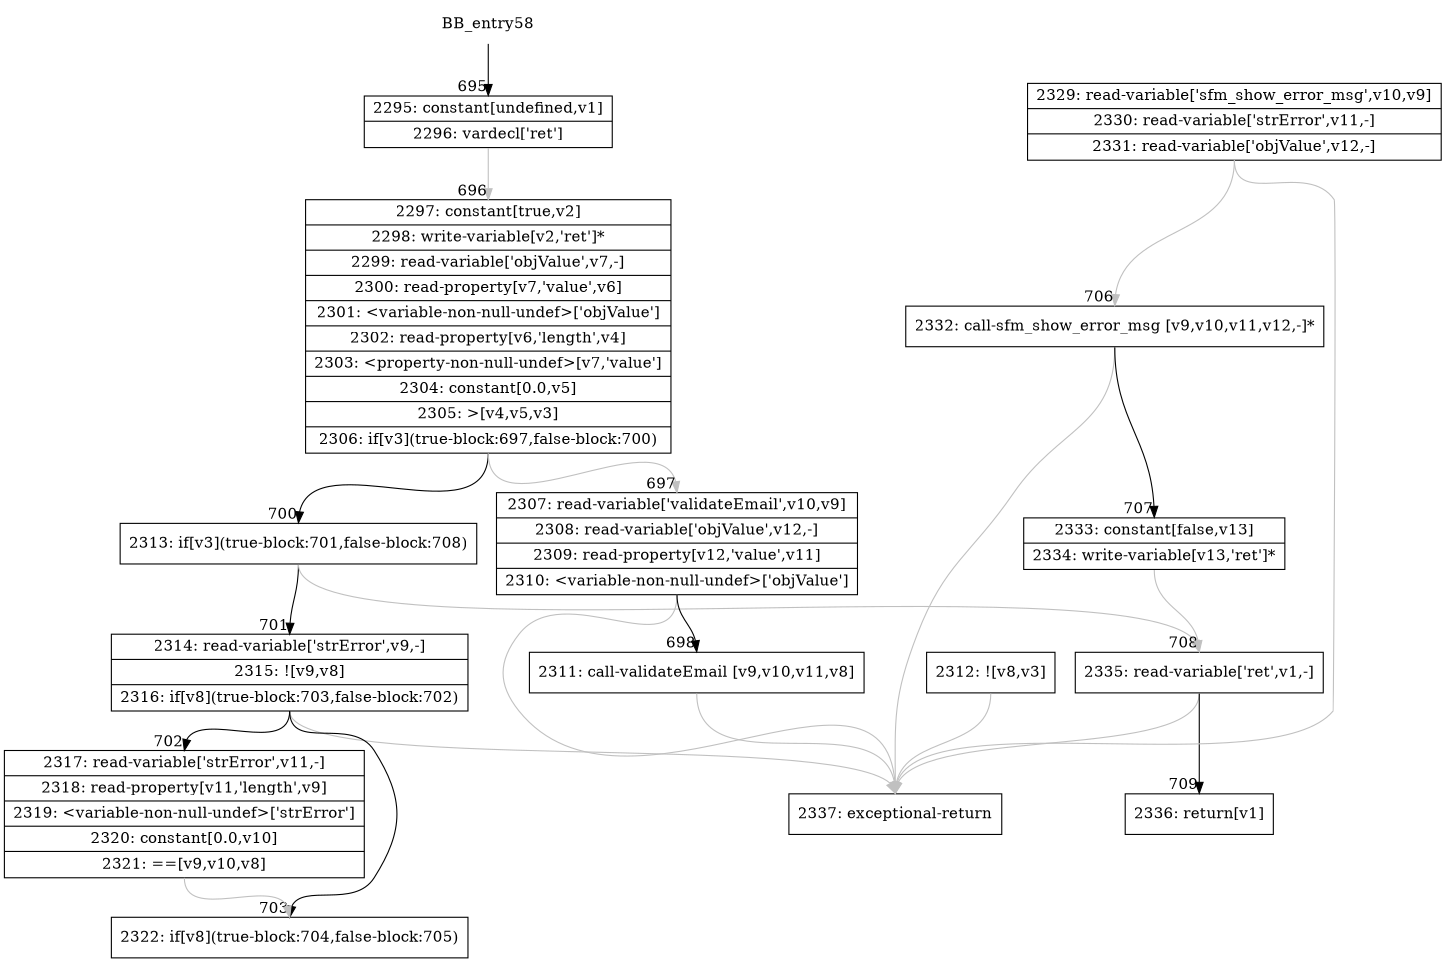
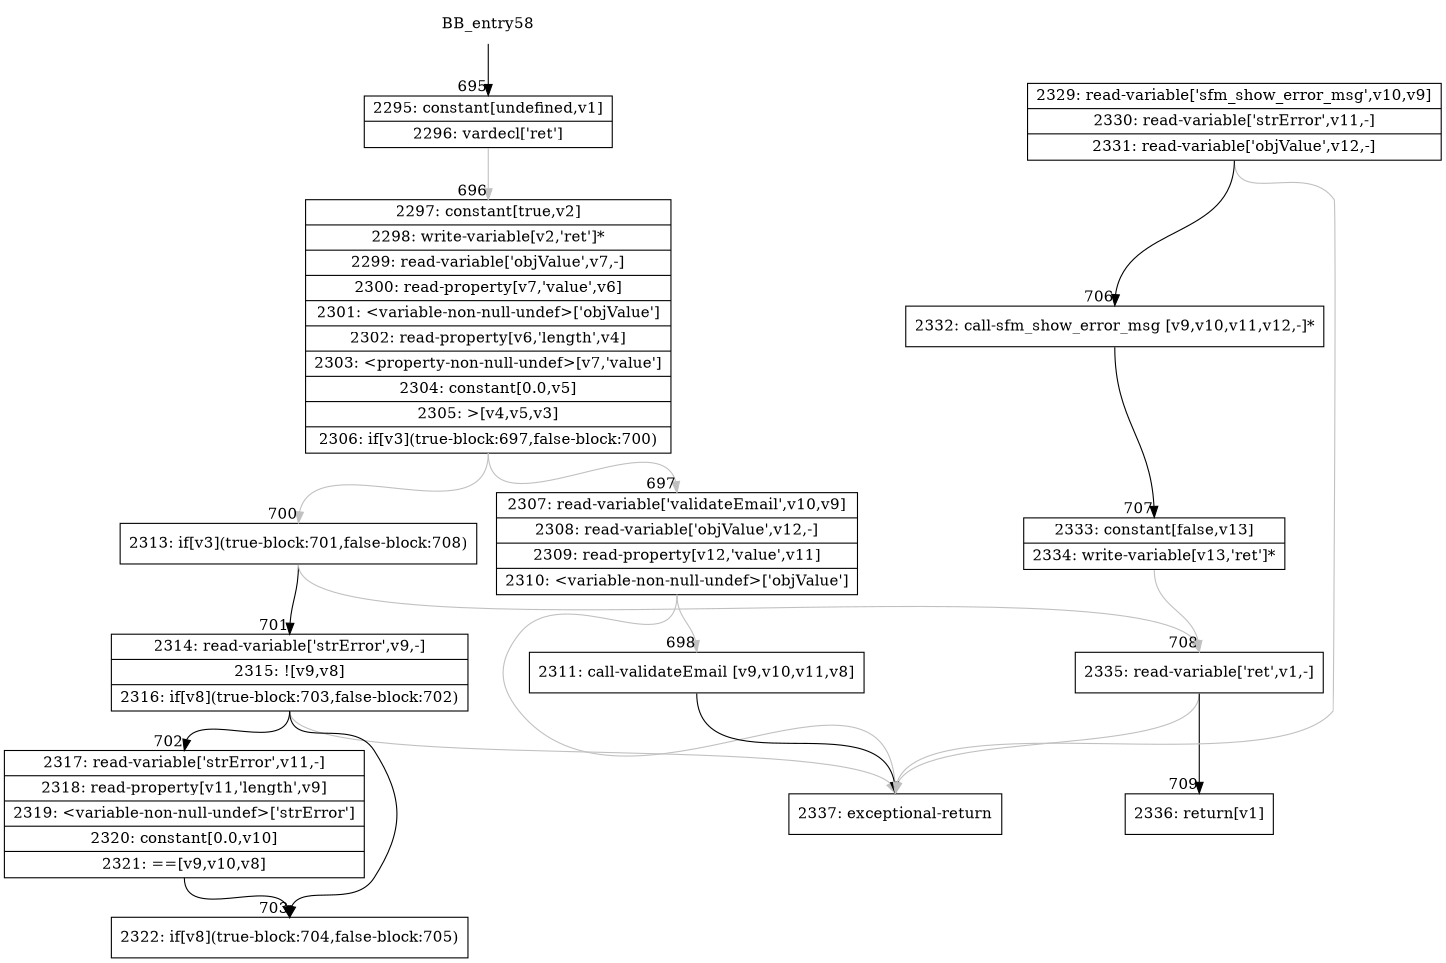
edge "2329: read-variable['sfm_show_error_msg',v10,v9]" -> "2332: call-sfm_show_error_msg [v9,v10,v11,v12,-]*": color gray -> black
edge "2297: constant[true,v2]" -> "2313: if[v3](true-block:701,false-block:708)": color black -> gray
edge "2332: call-sfm_show_error_msg [v9,v10,v11,v12,-]*" -> "2337: exceptional-return": removed
edge "2307: read-variable['validateEmail',v10,v9]" -> "2311: call-validateEmail [v9,v10,v11,v8]": color black -> gray
node "2312: ![v8,v3]": removed
edge "2311: call-validateEmail [v9,v10,v11,v8]" -> "2337: exceptional-return": color gray -> black
edge "2317: read-variable['strError',v11,-]" -> "2322: if[v8](true-block:704,false-block:705)": color gray -> black
